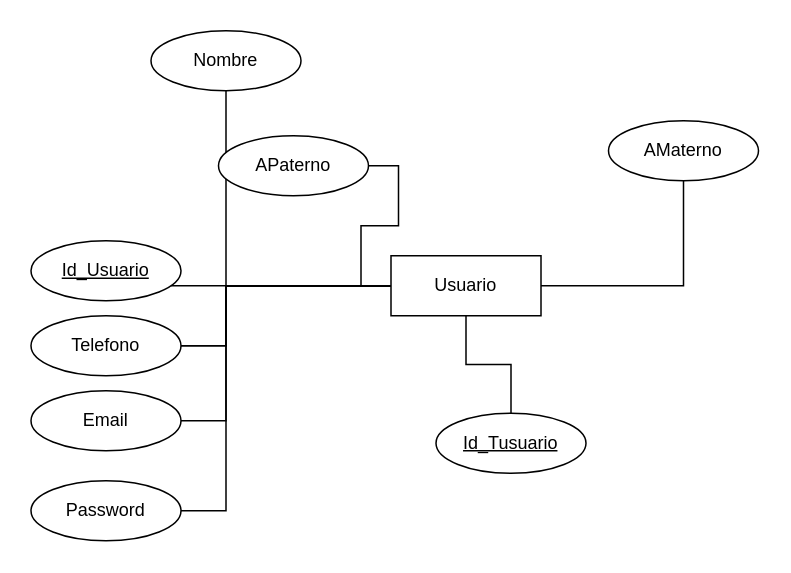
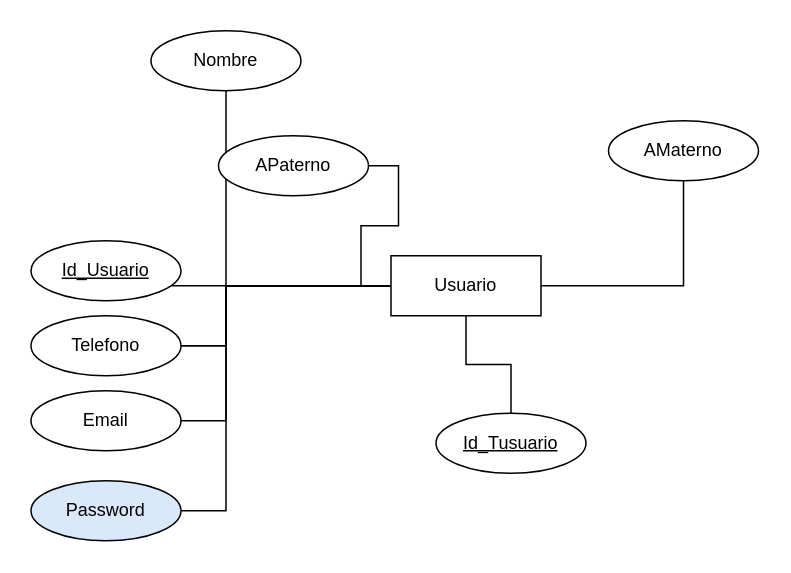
node "Password": fillcolor #ffffff -> #dae8fc
